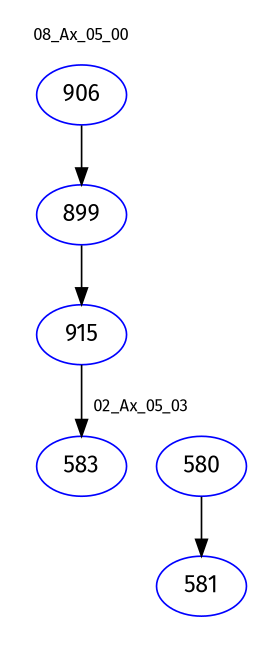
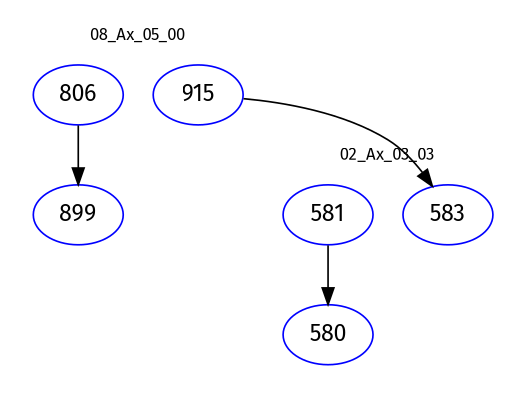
node "906": label "906" -> "806"
edge "899" -> "915": removed
cluster "02_Ax_05_03": label "02_Ax_05_03" -> "02_Ax_03_03"
edge "580" -> "581": reversed
